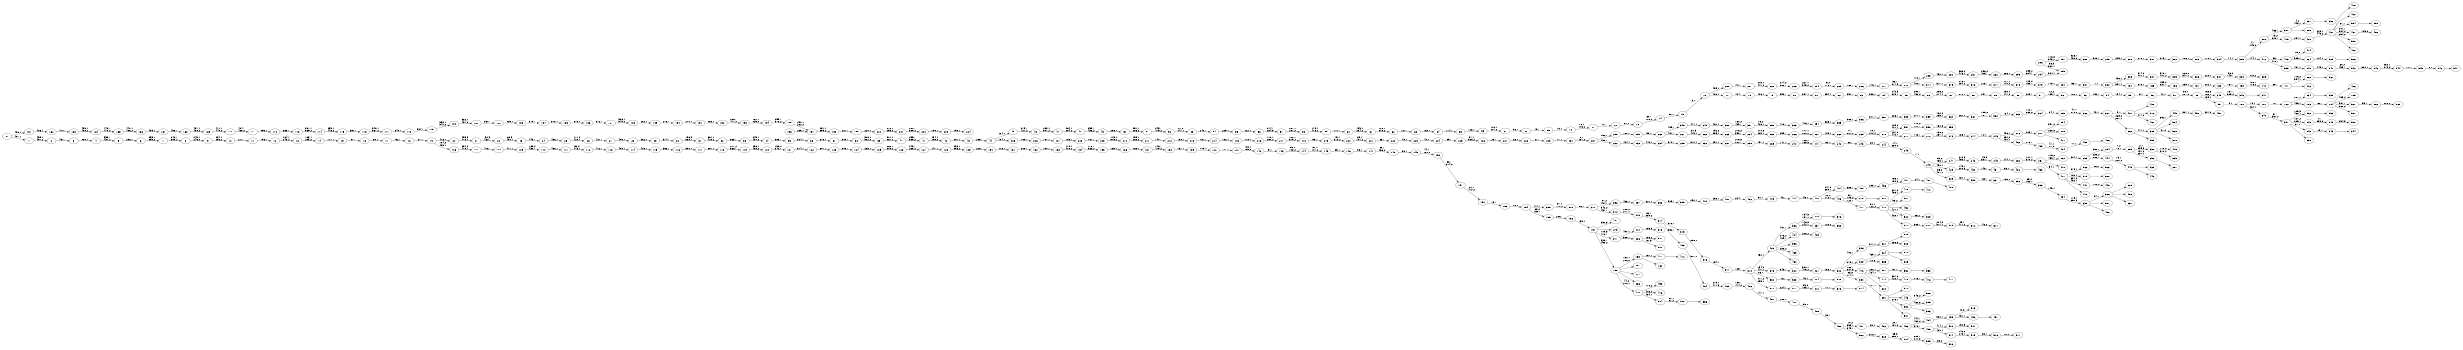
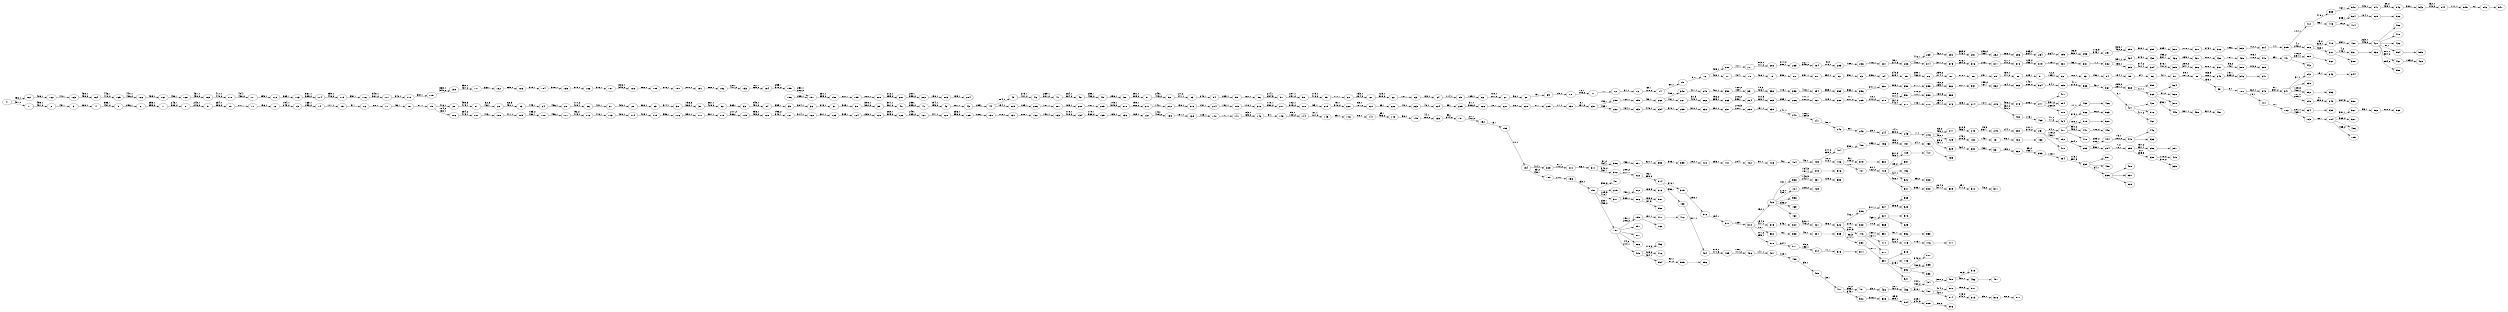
edge "296" -> "295": reversed
